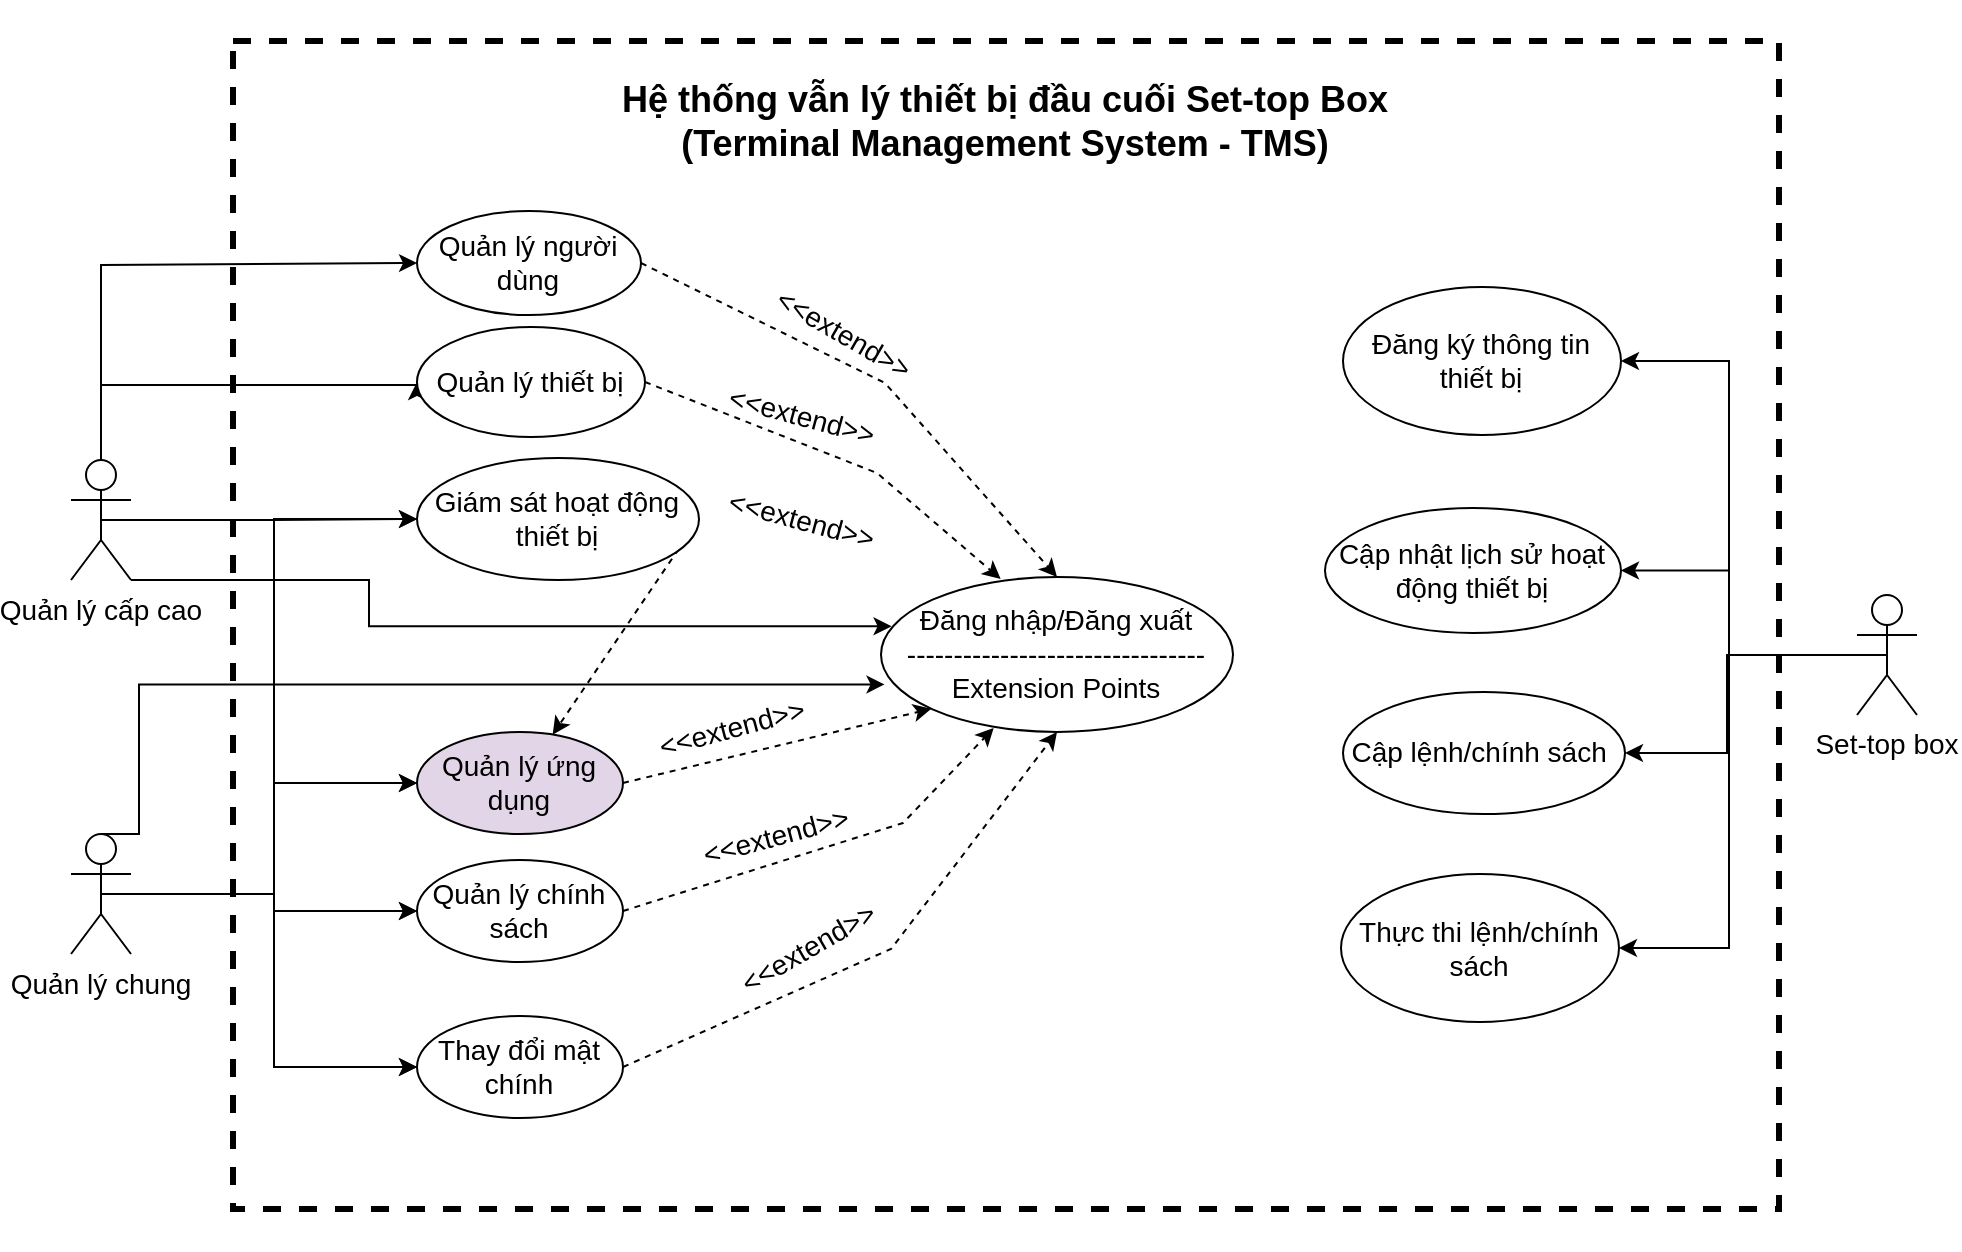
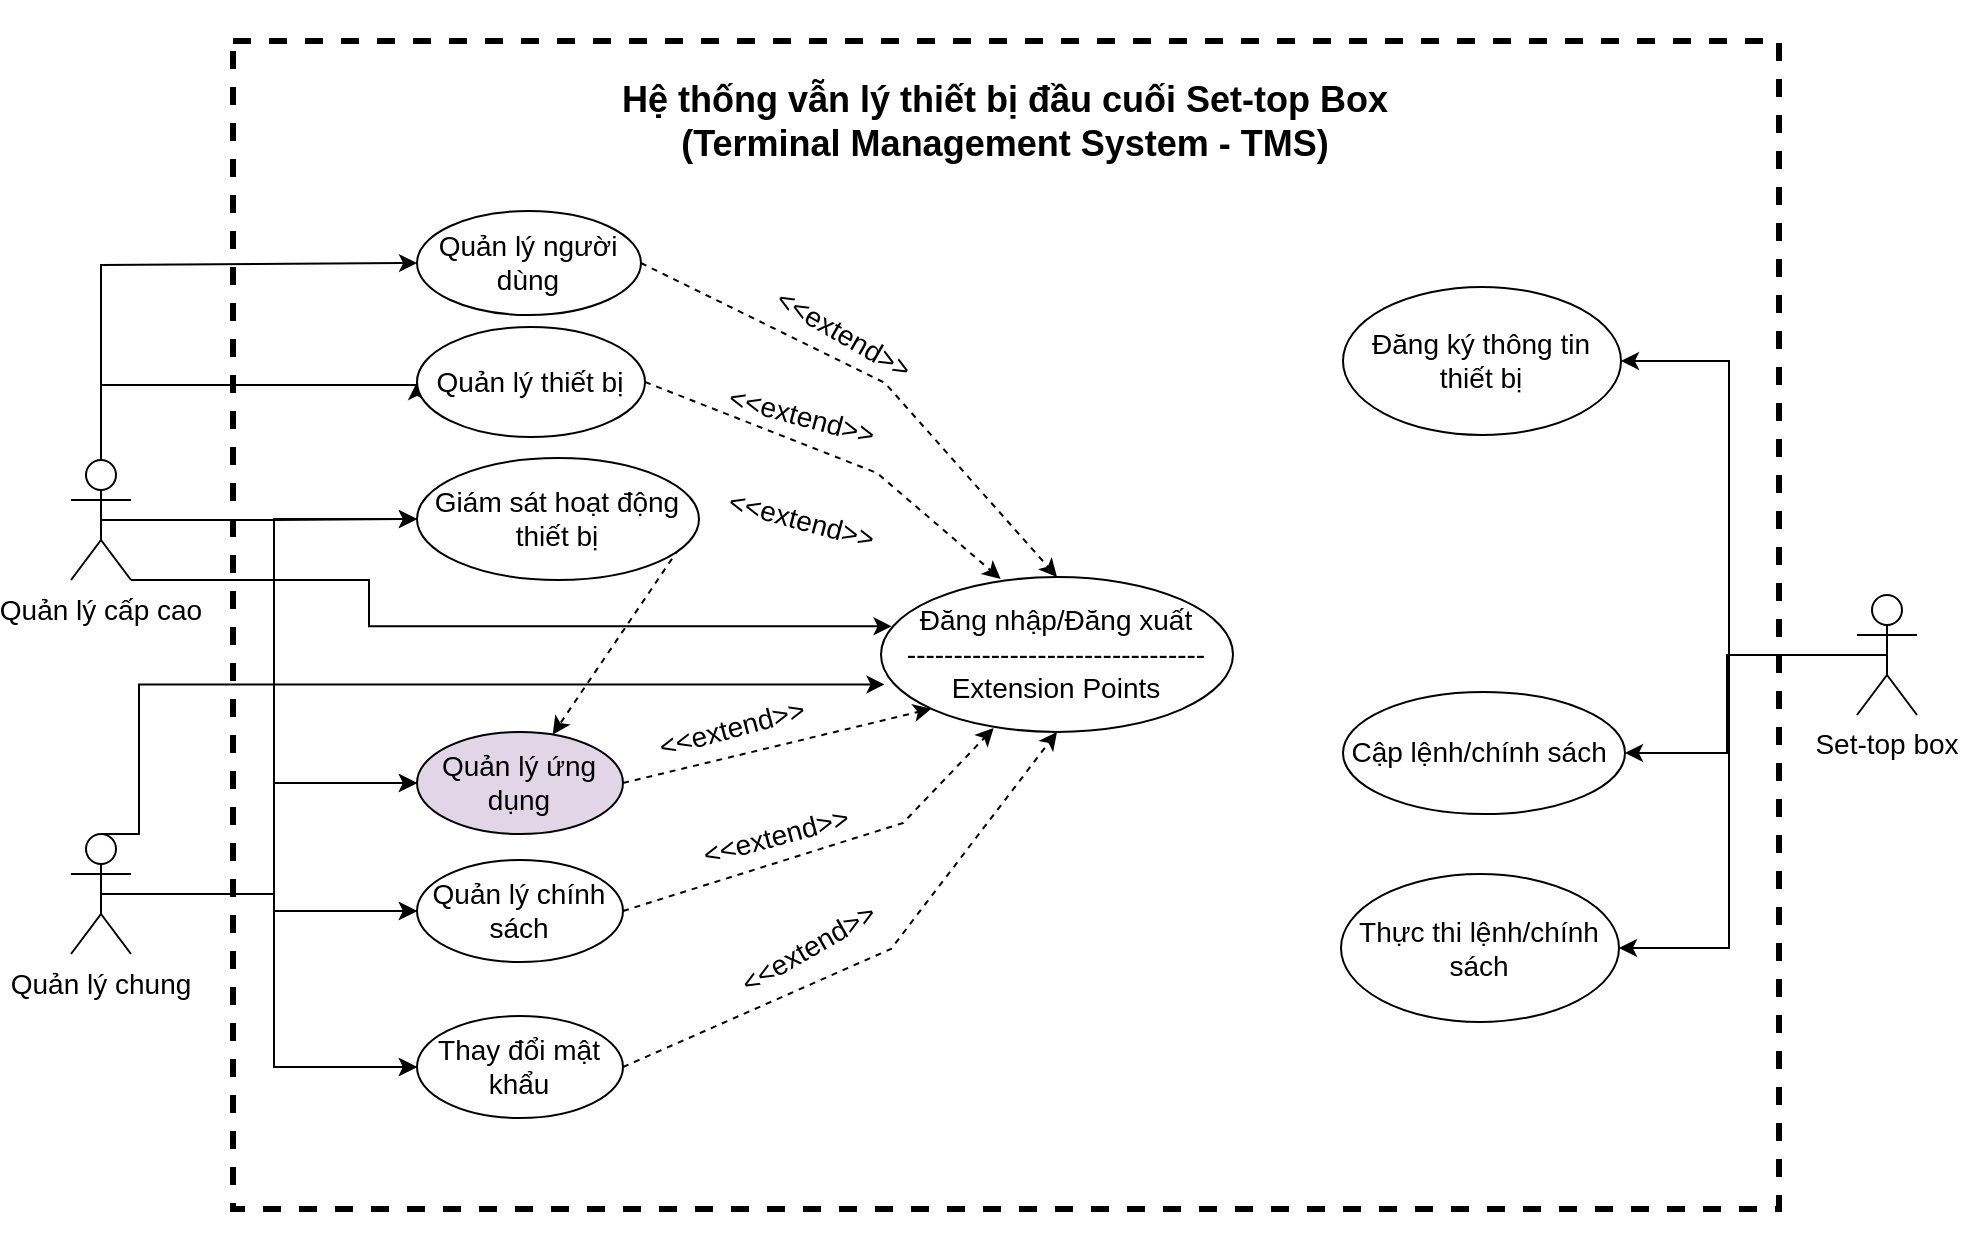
node "Cập nhật lịch sử hoạt động thiết bị": removed
edge "Set-top box" -> "Cập nhật lịch sử hoạt động thiết bị": removed
node "Thay đổi mật chính": label "Thay đổi mật chính" -> "Thay đổi mật khẩu"
